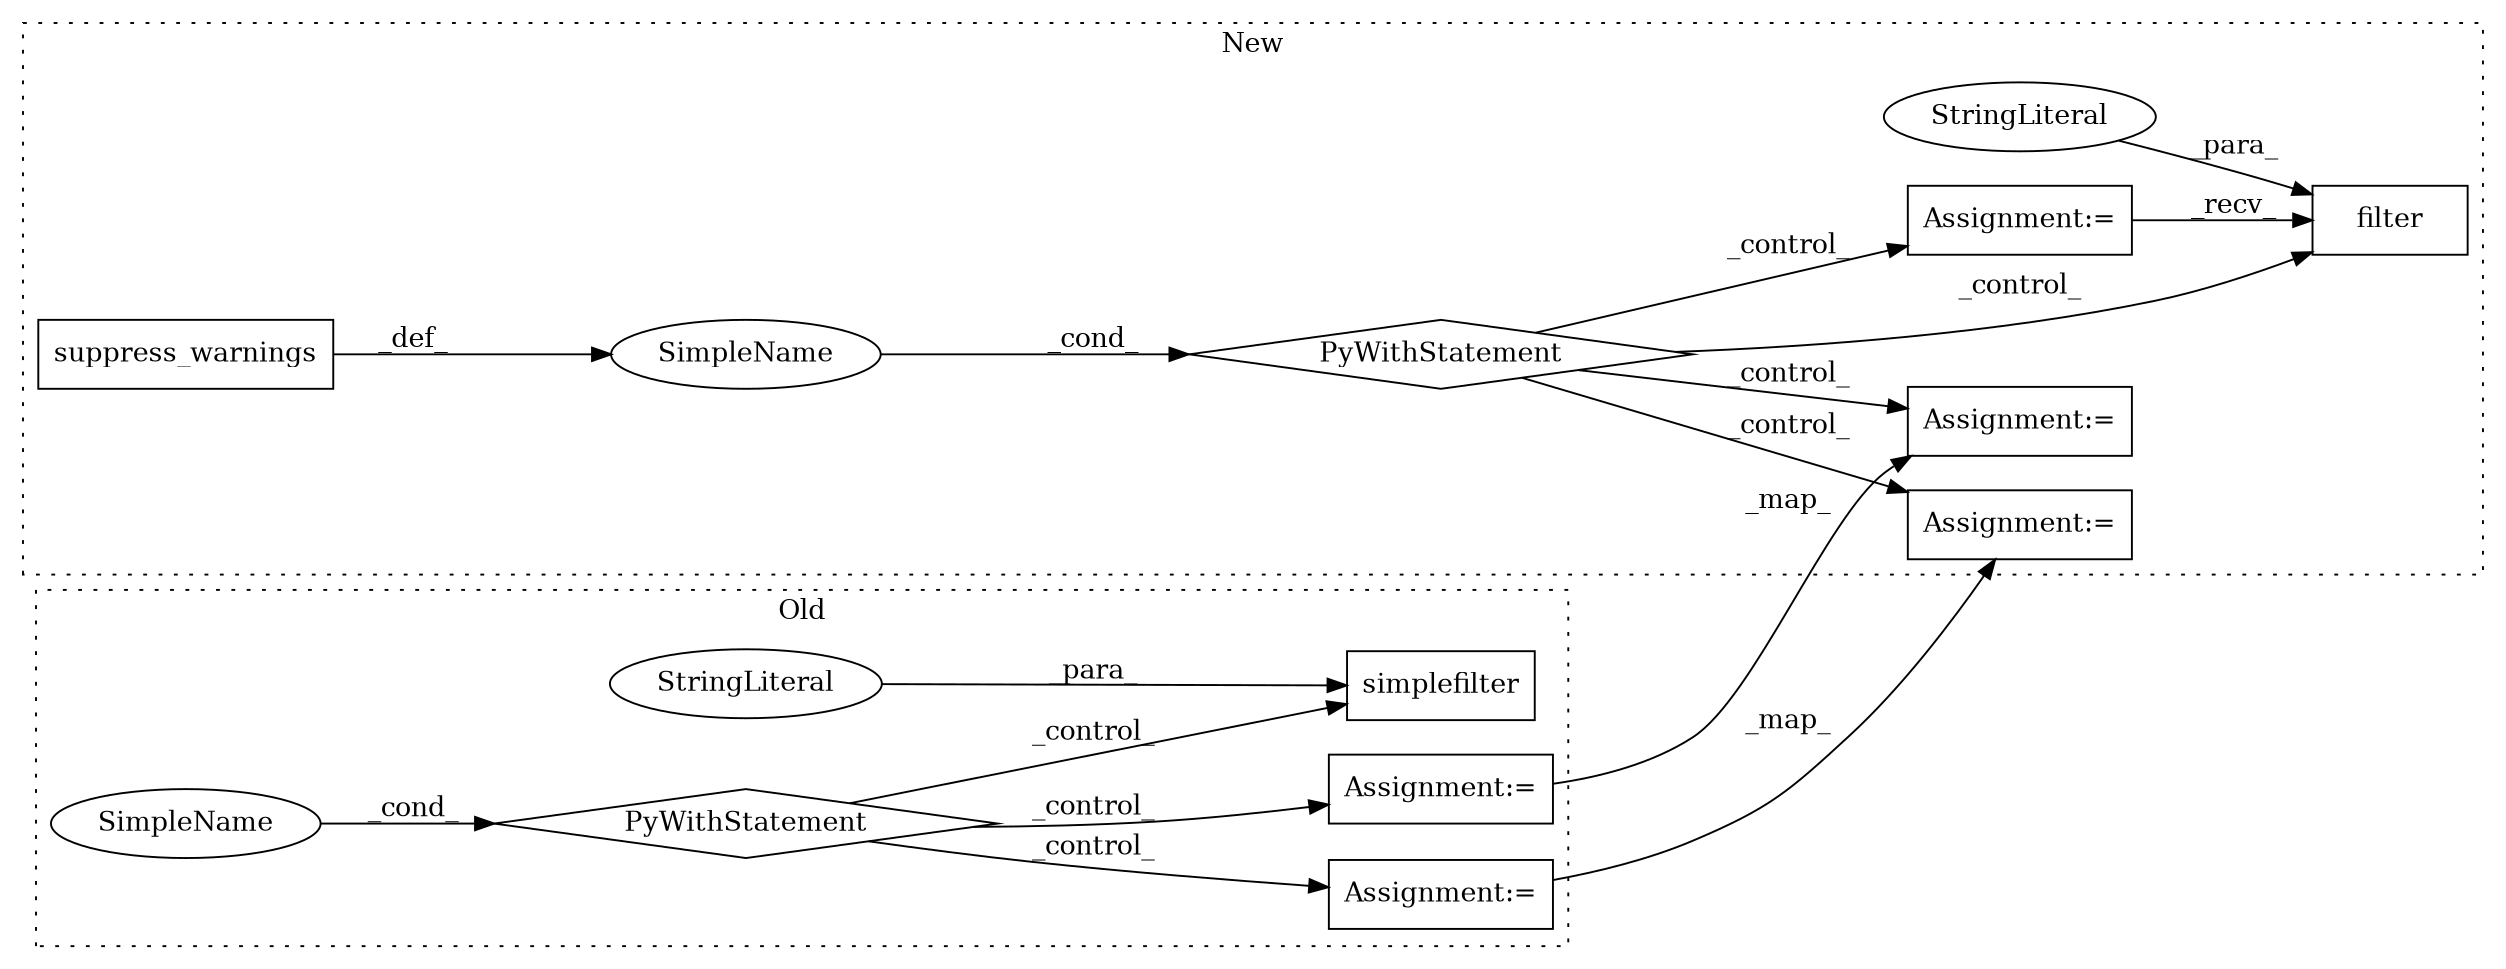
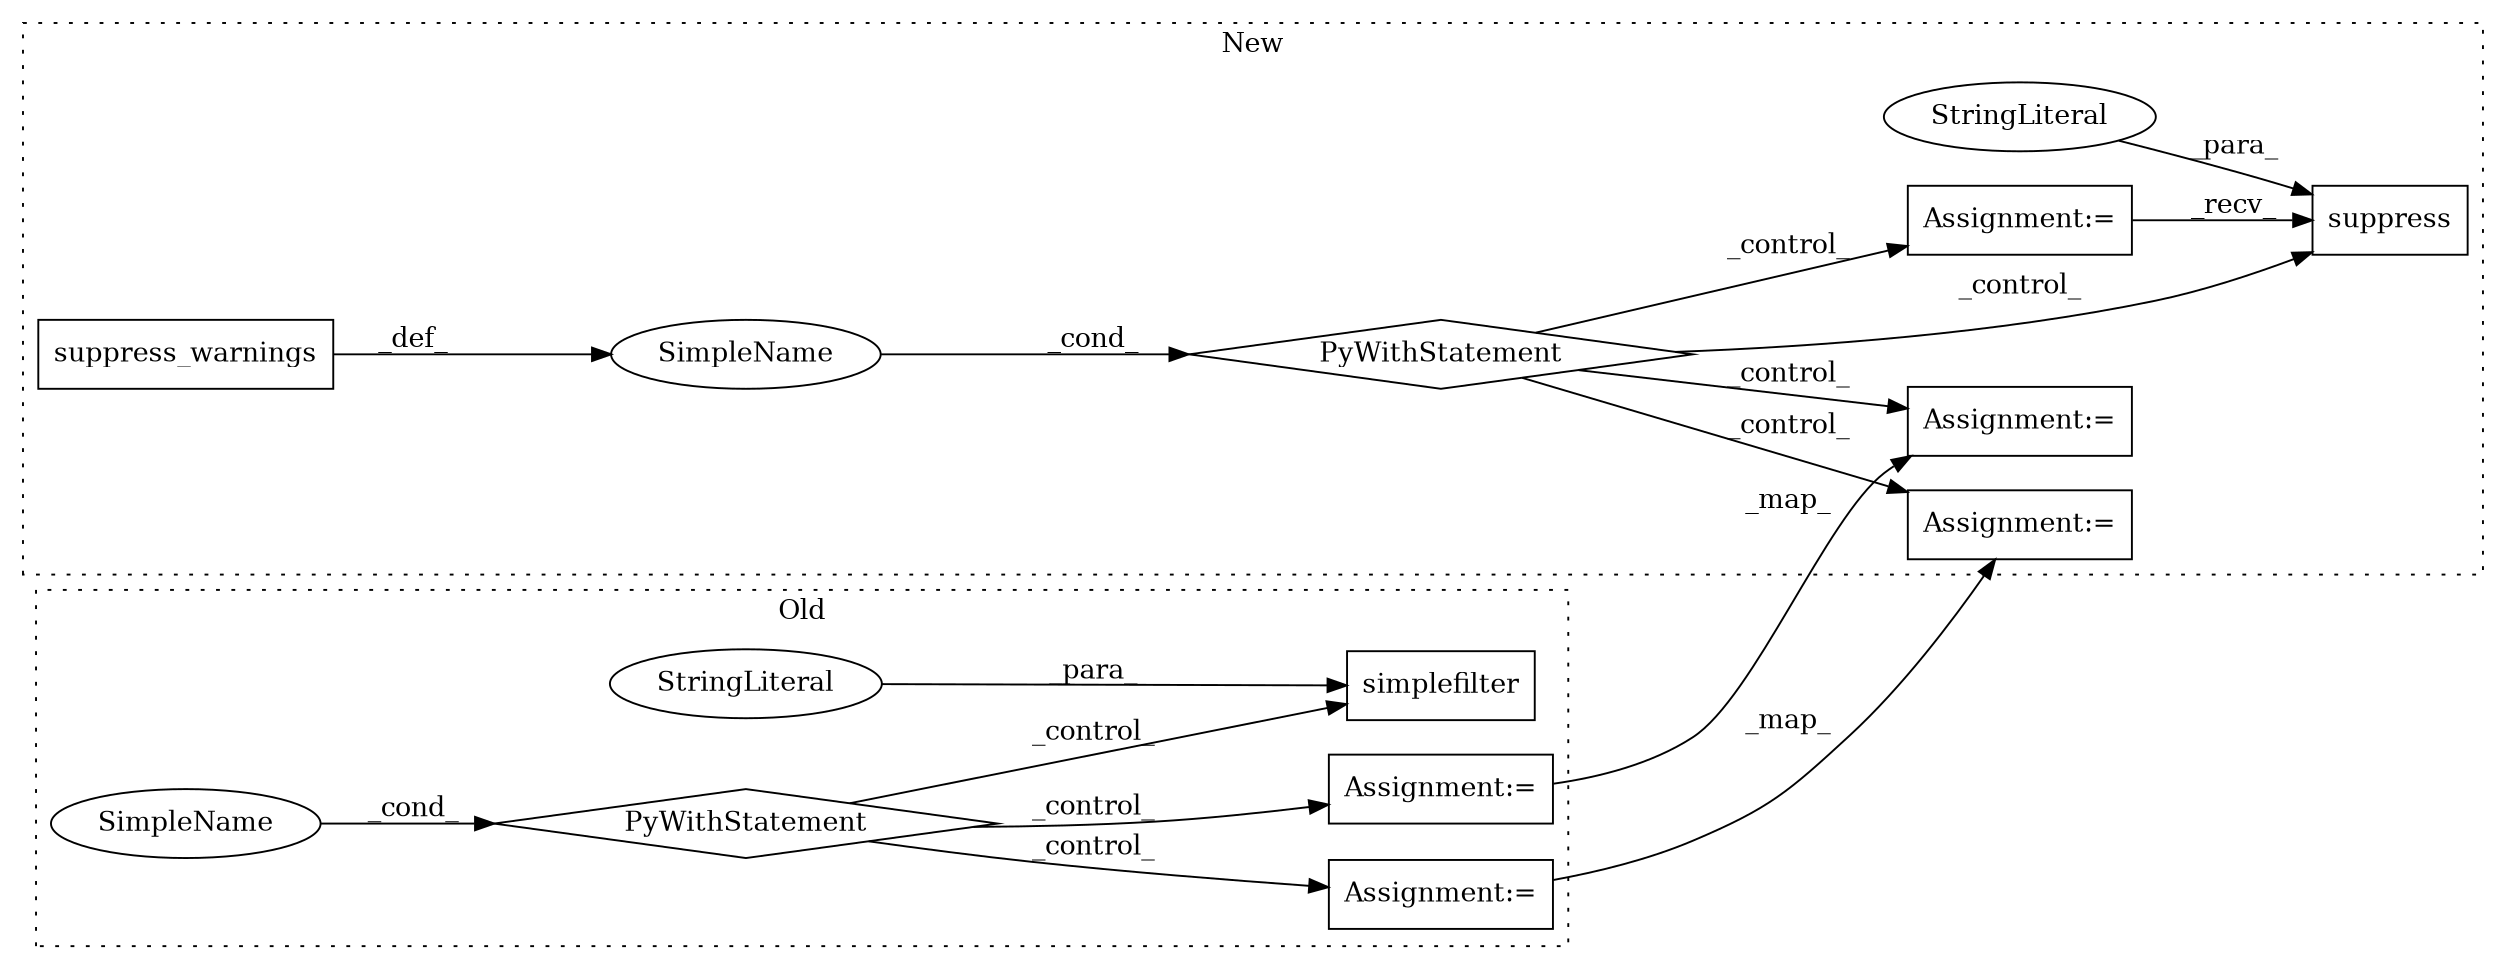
node "filter": label "filter" -> "suppress"
